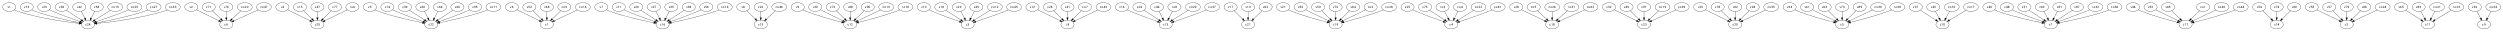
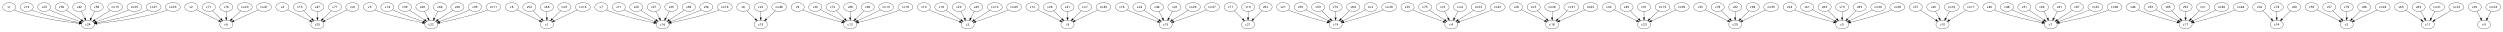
node "v93": added
